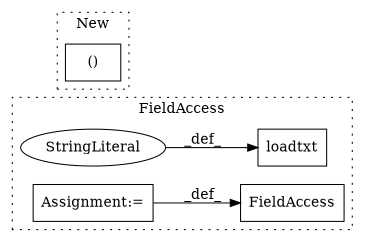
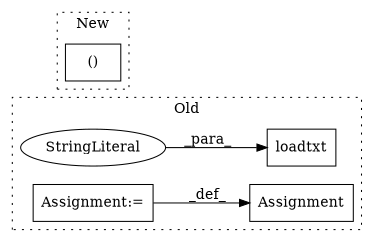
cluster "FieldAccess": label "FieldAccess" -> "Old"
edge "StringLiteral" -> "loadtxt": label "_def_" -> "_para_"
node "FieldAccess": label "FieldAccess" -> "Assignment"
